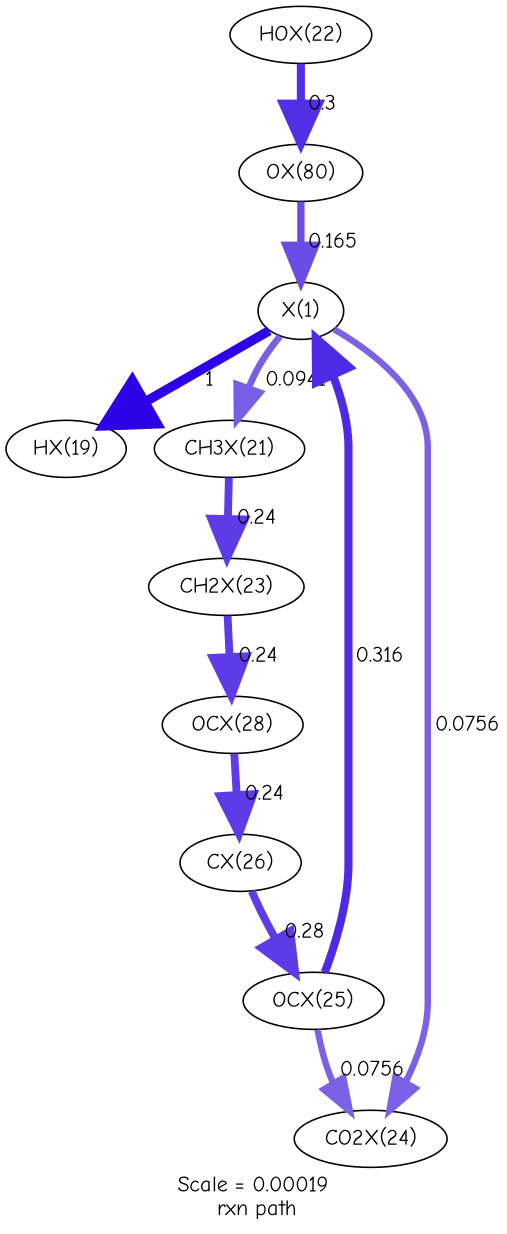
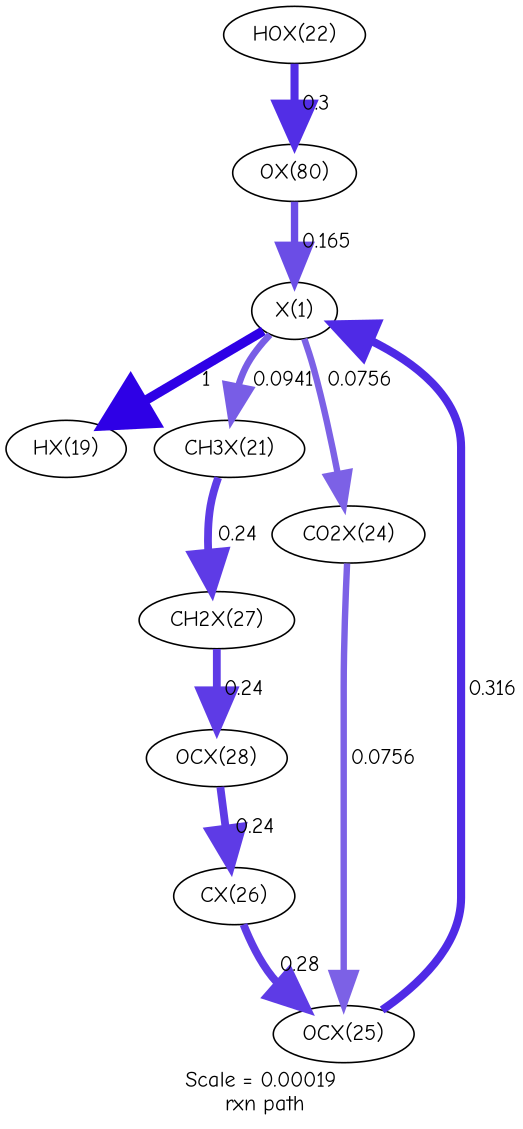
node "CH2X(23)": label "CH2X(23)" -> "CH2X(27)"
edge "OCX(25)" -> "CO2X(24)": reversed
